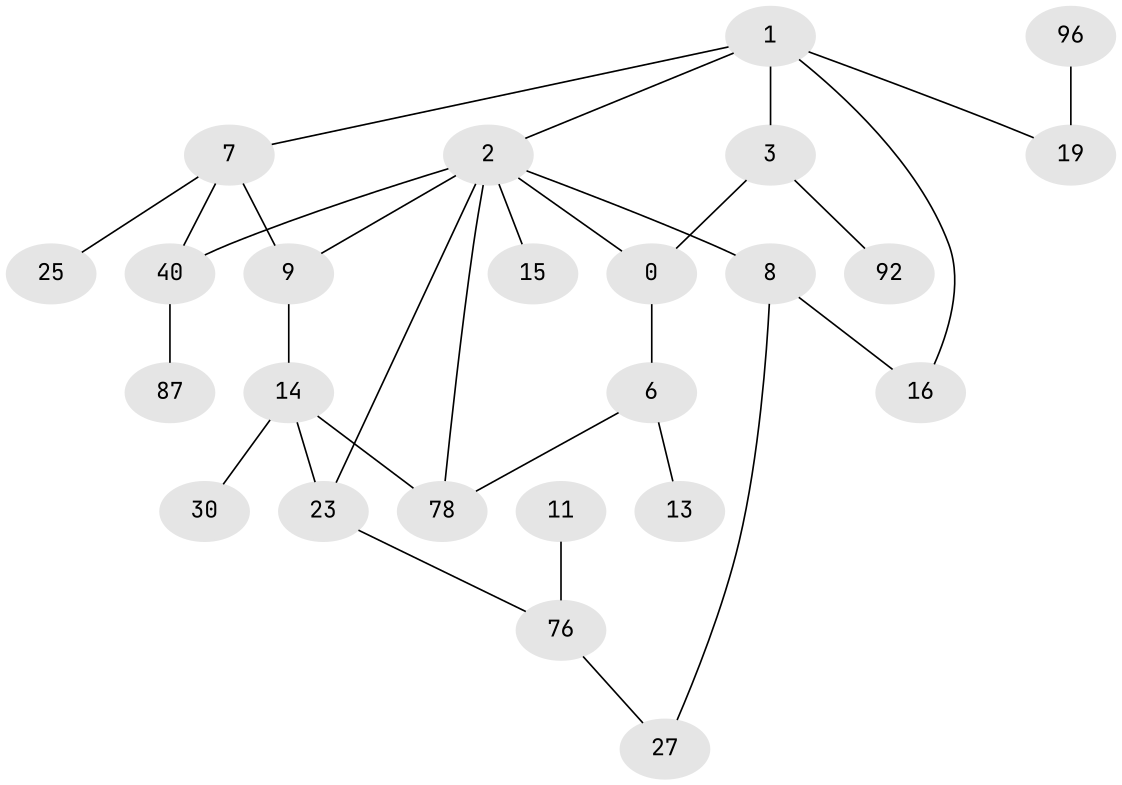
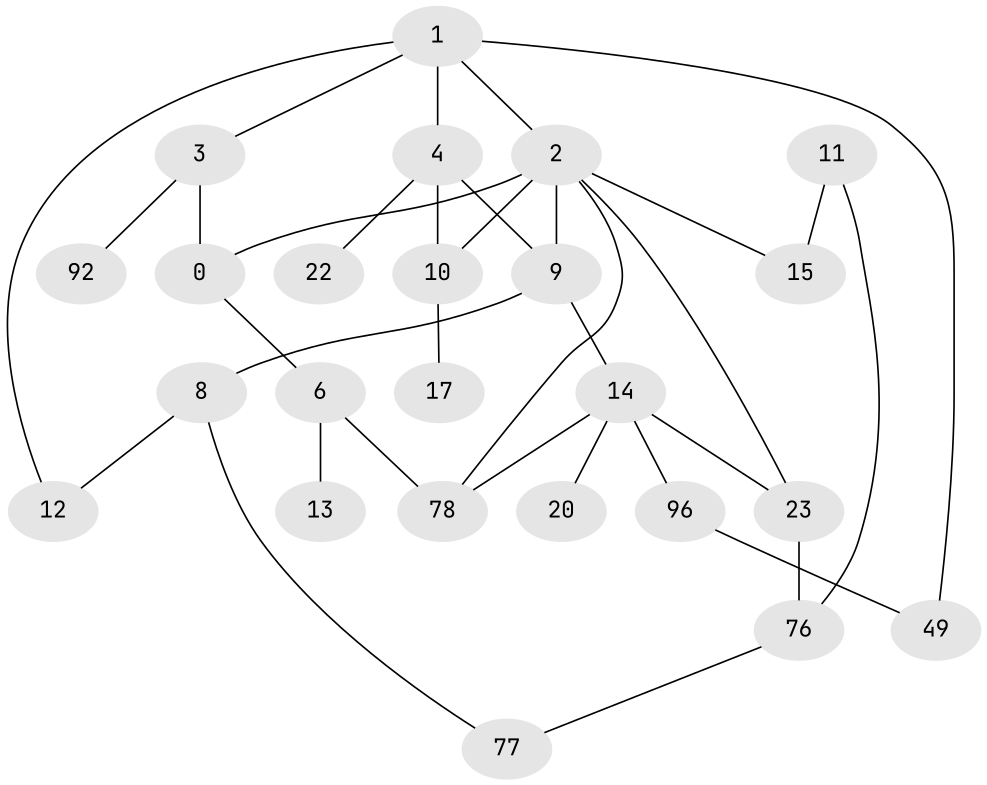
node "7": label "7" -> "4"
node "19": label "19" -> "49"
edge "2" -- "8": now "9" -- "8"
edge "11" -- "15": added
node "25": label "25" -> "22"
node "40": label "40" -> "10"
node "87": label "87" -> "17"
node "16": label "16" -> "12"
edge "14" -- "96": added
node "30": label "30" -> "20"
node "27": label "27" -> "77"
